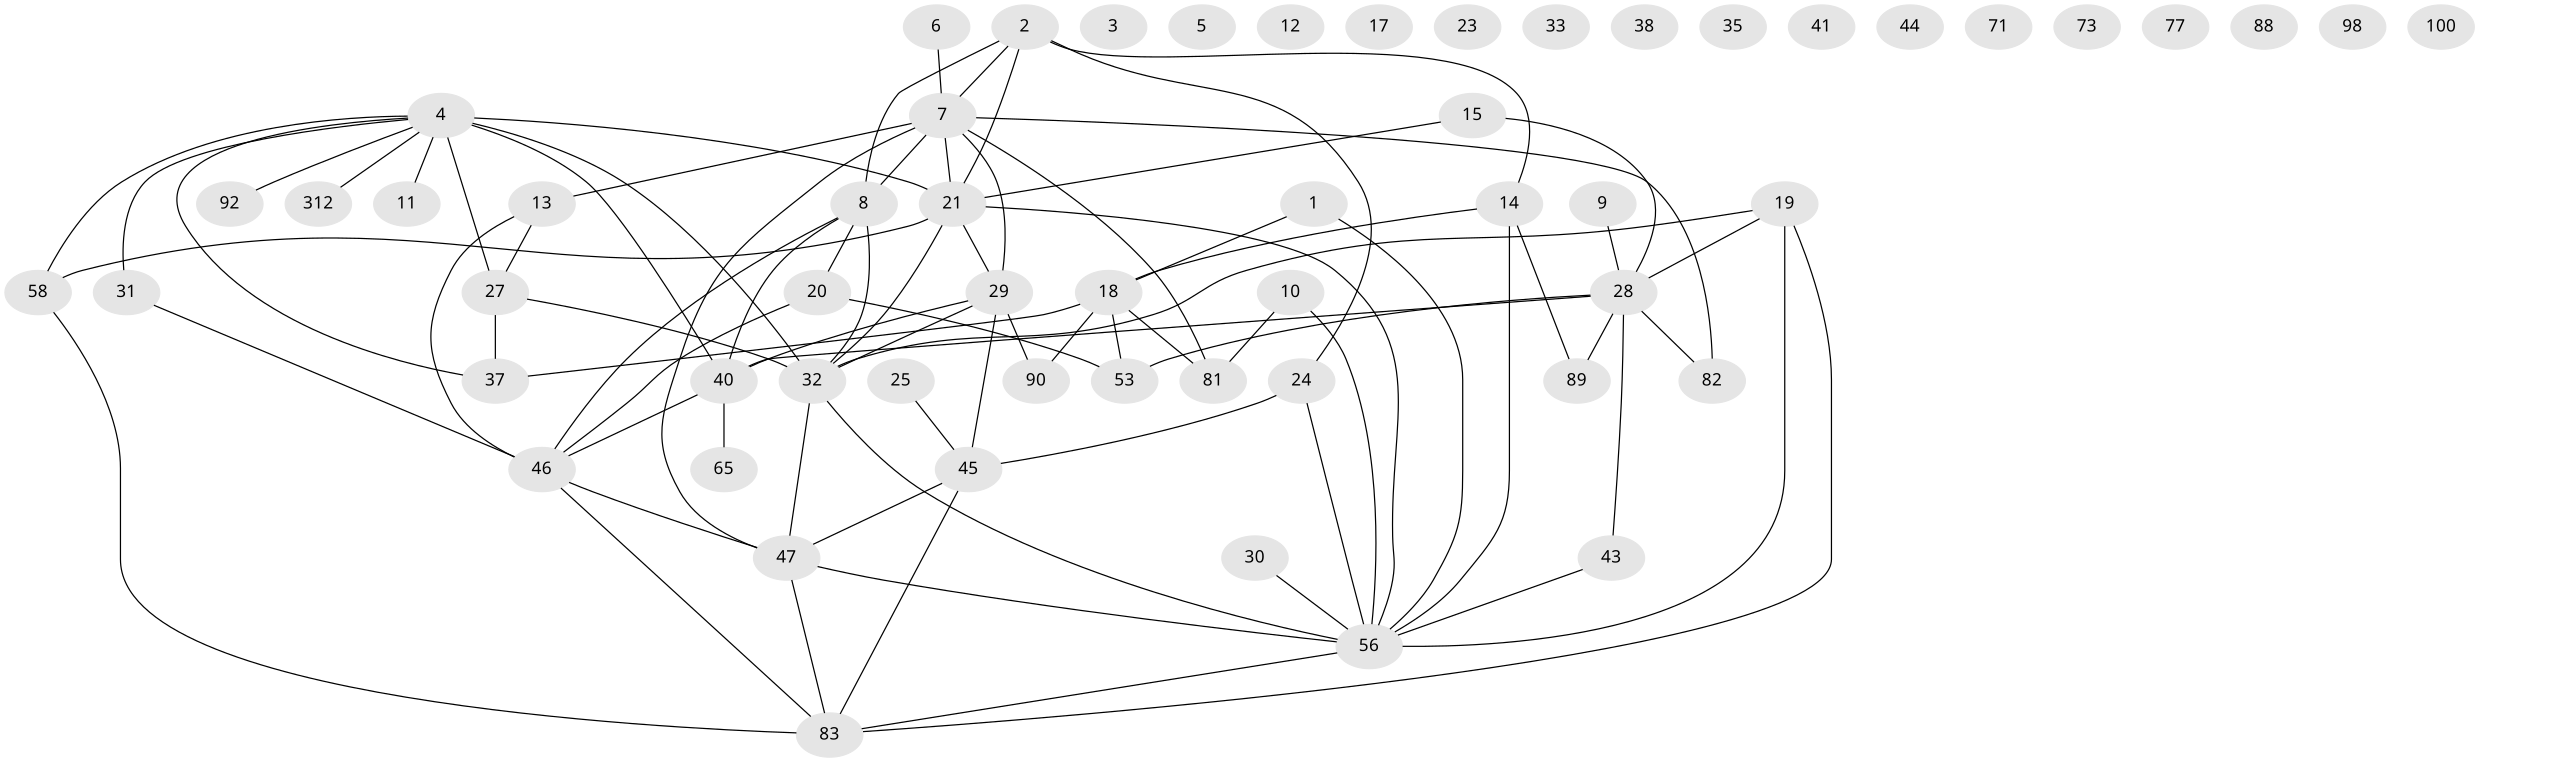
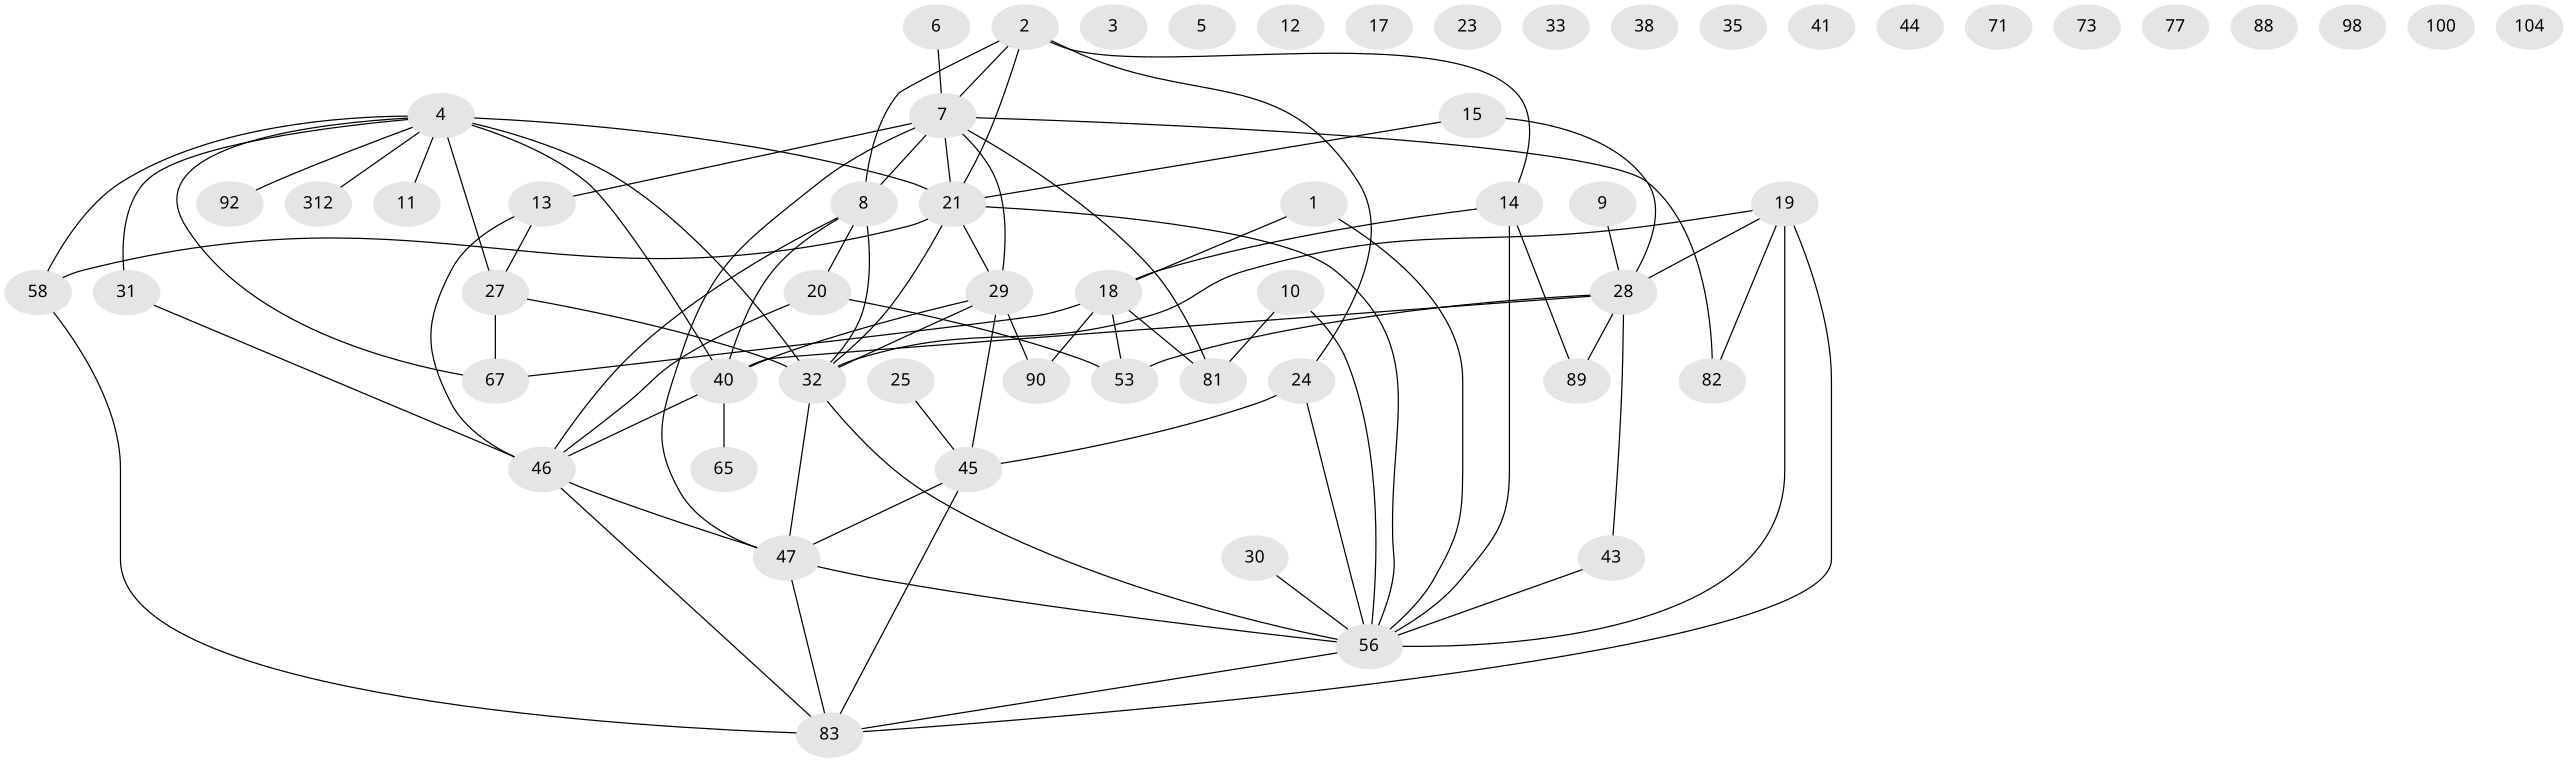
node "104": added
edge "28" -- "82": now "19" -- "82"
node "37": label "37" -> "67"
